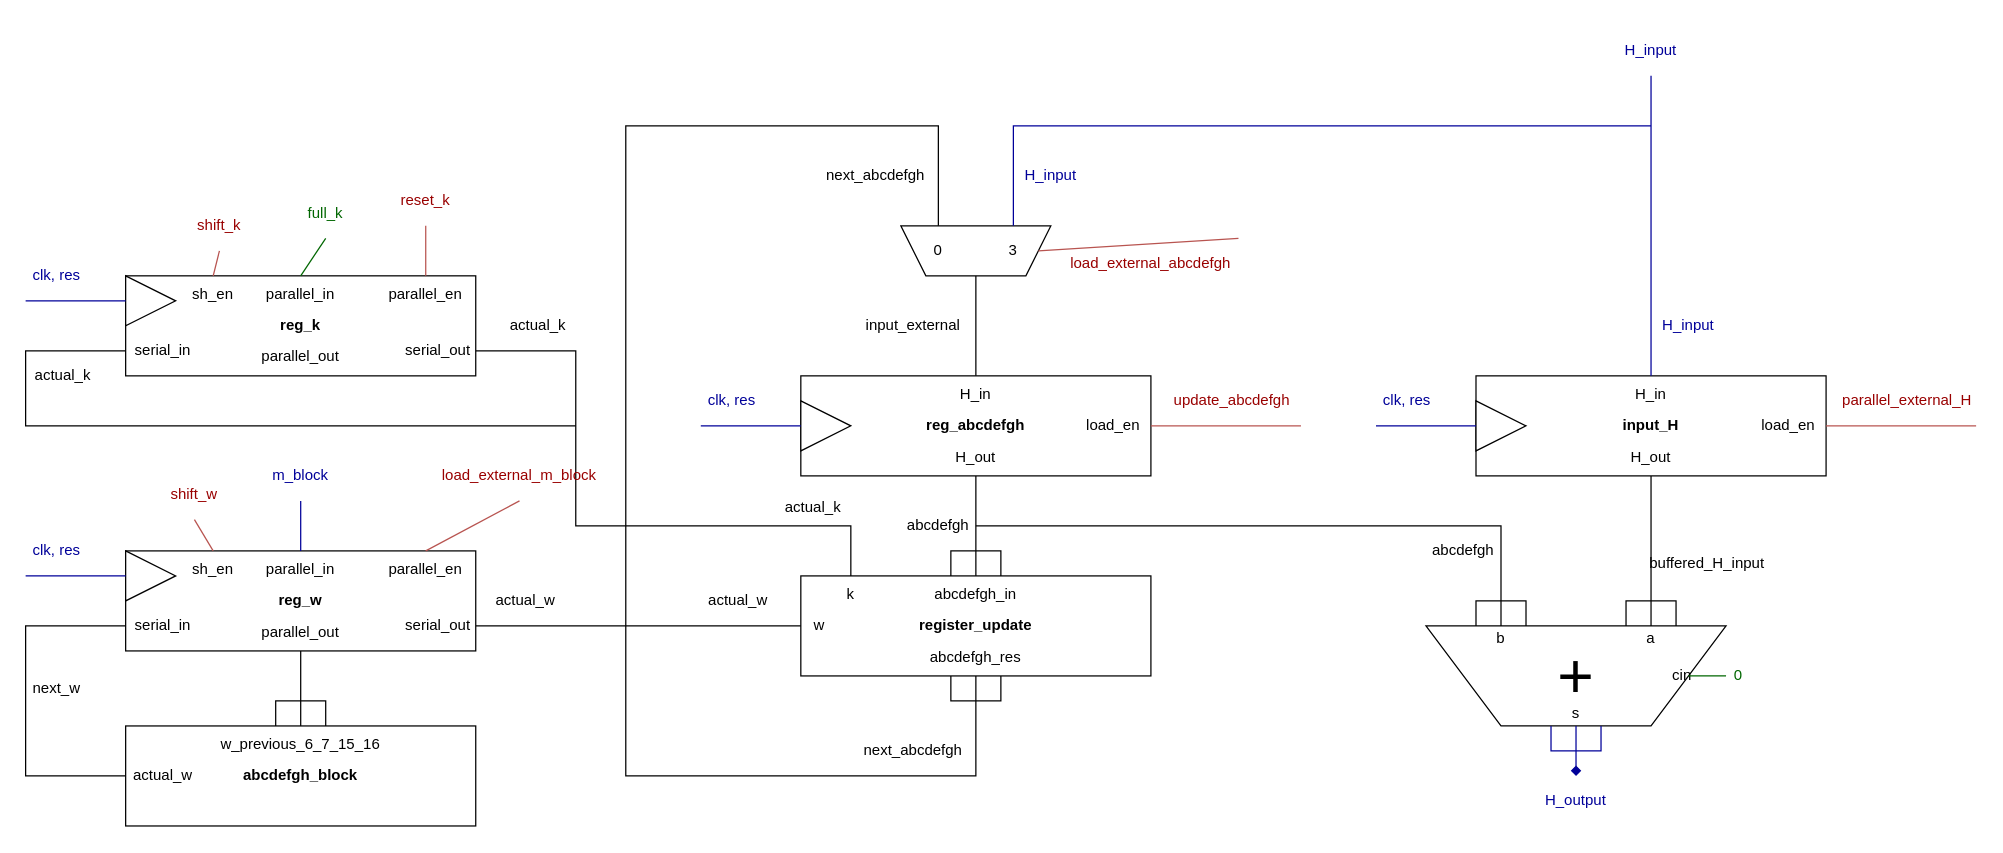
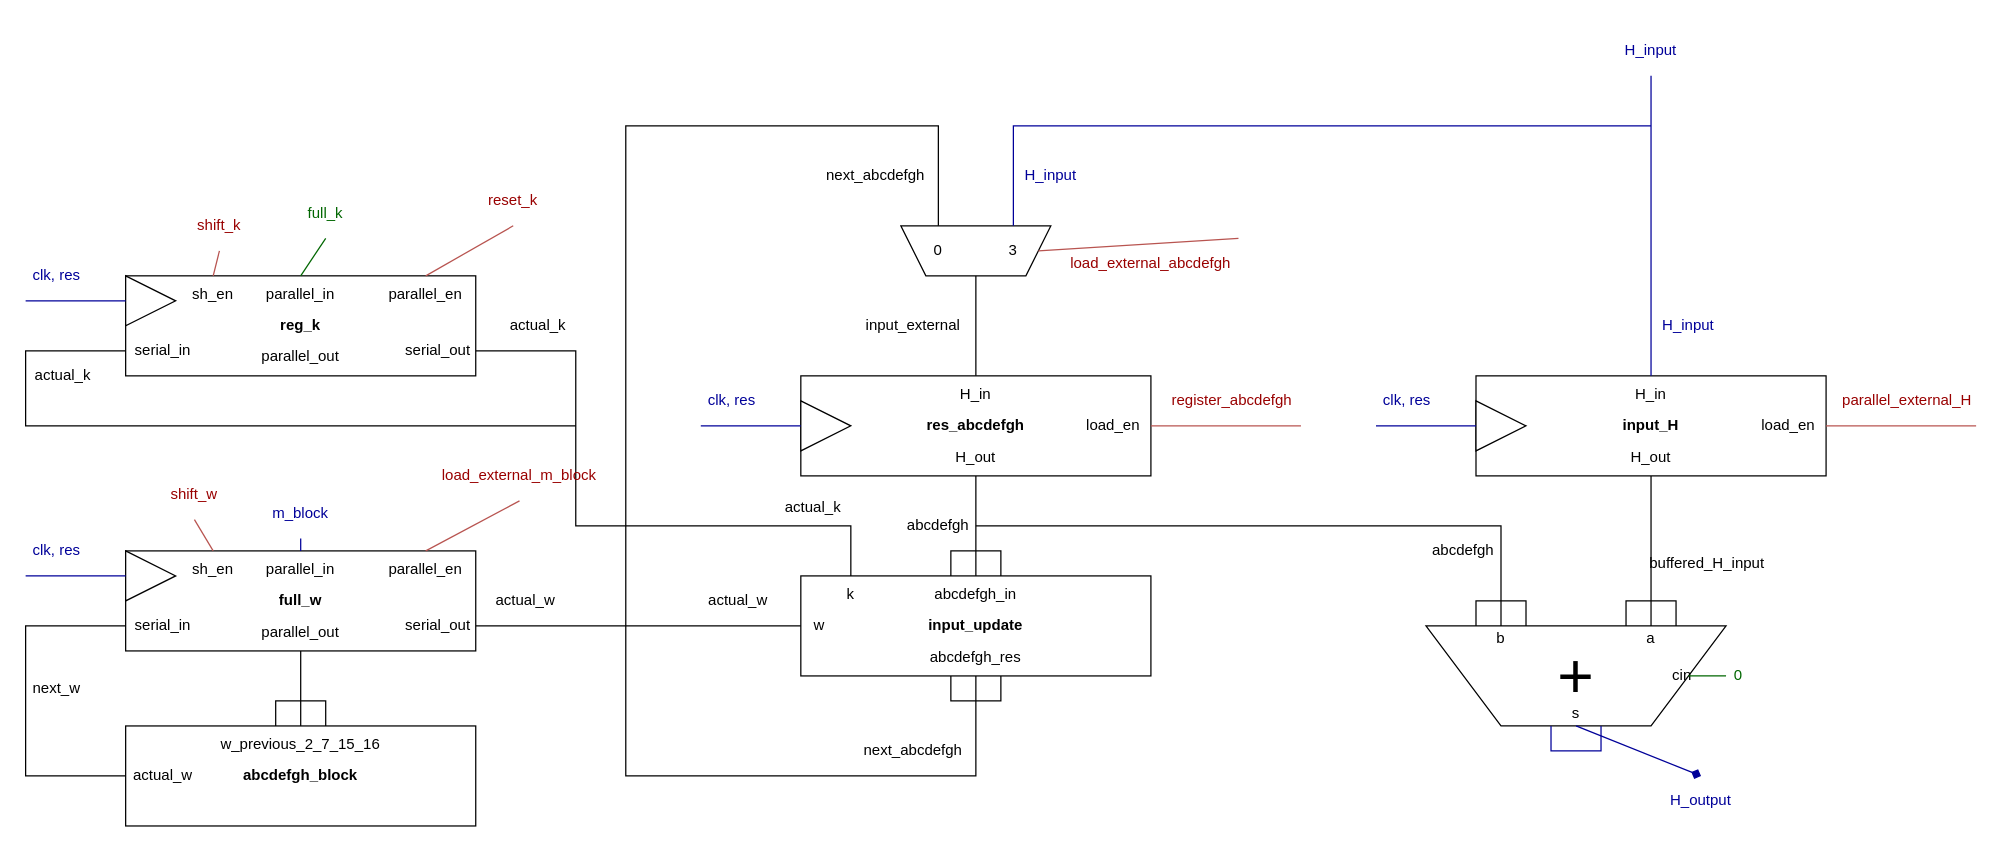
node "reset_k": moved (426, 201) -> (513, 201)
node "update_abcdefgh": label "update_abcdefgh" -> "register_abcdefgh"
node "reg_abcdefgh": label "reg_abcdefgh" -> "res_abcdefgh"
node "m_block": moved (301, 476) -> (301, 513)
node "reg_w": label "reg_w" -> "full_w"
node "register_update": label "register_update" -> "input_update"
node "w_previous_6_7_15_16": label "w_previous_6_7_15_16" -> "w_previous_2_7_15_16"
node "H_output": moved (1576, 801) -> (1701, 801)
